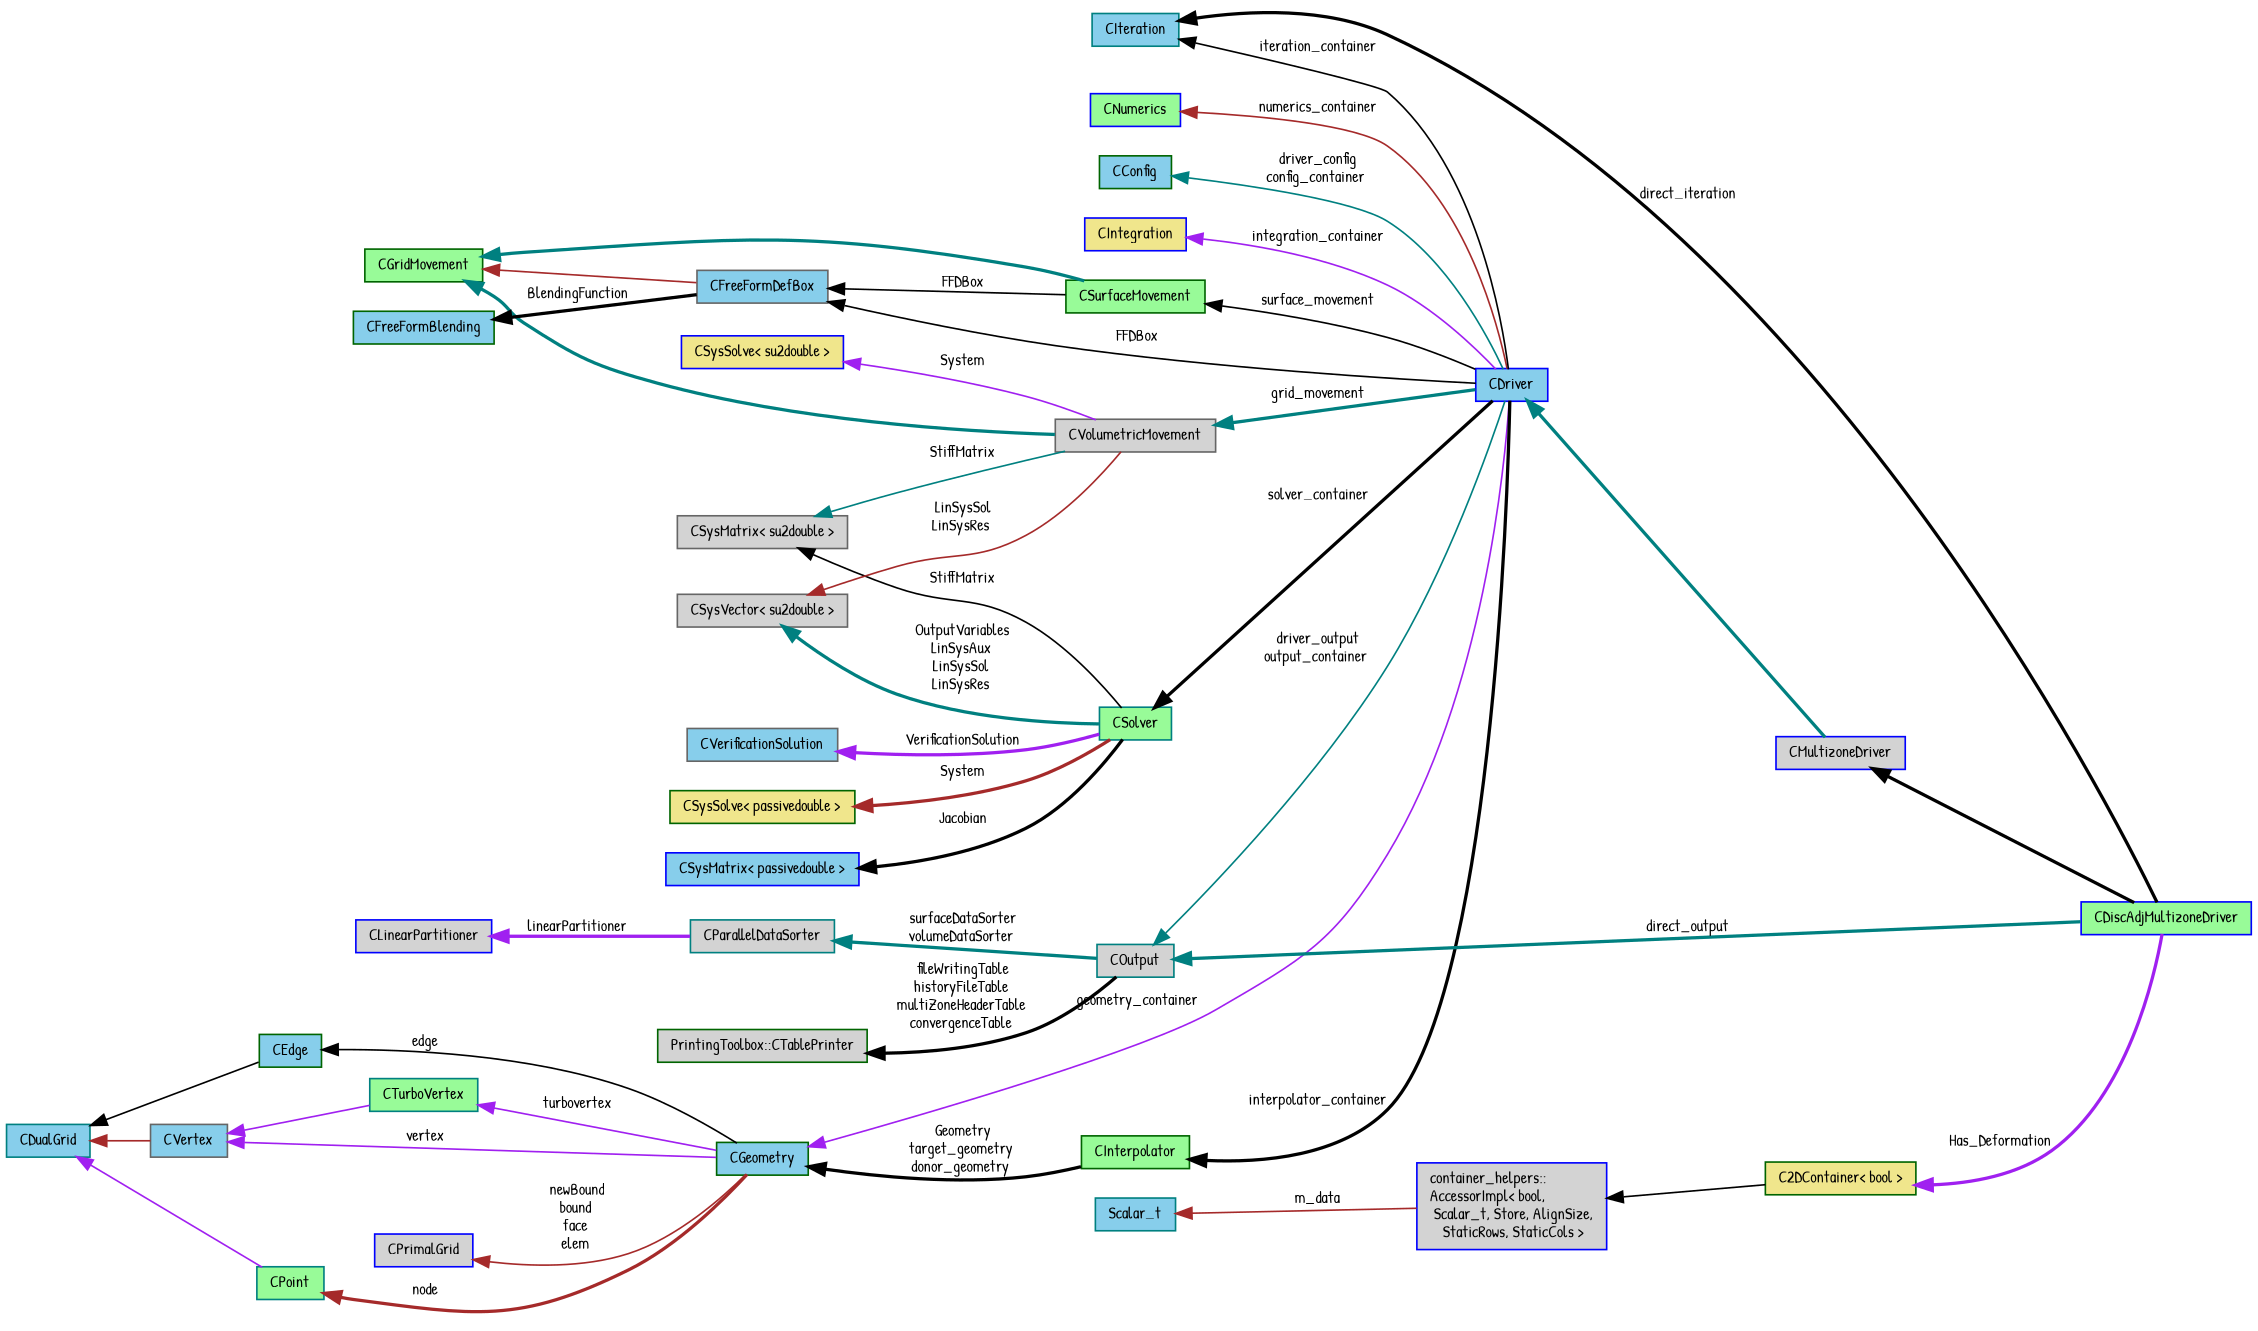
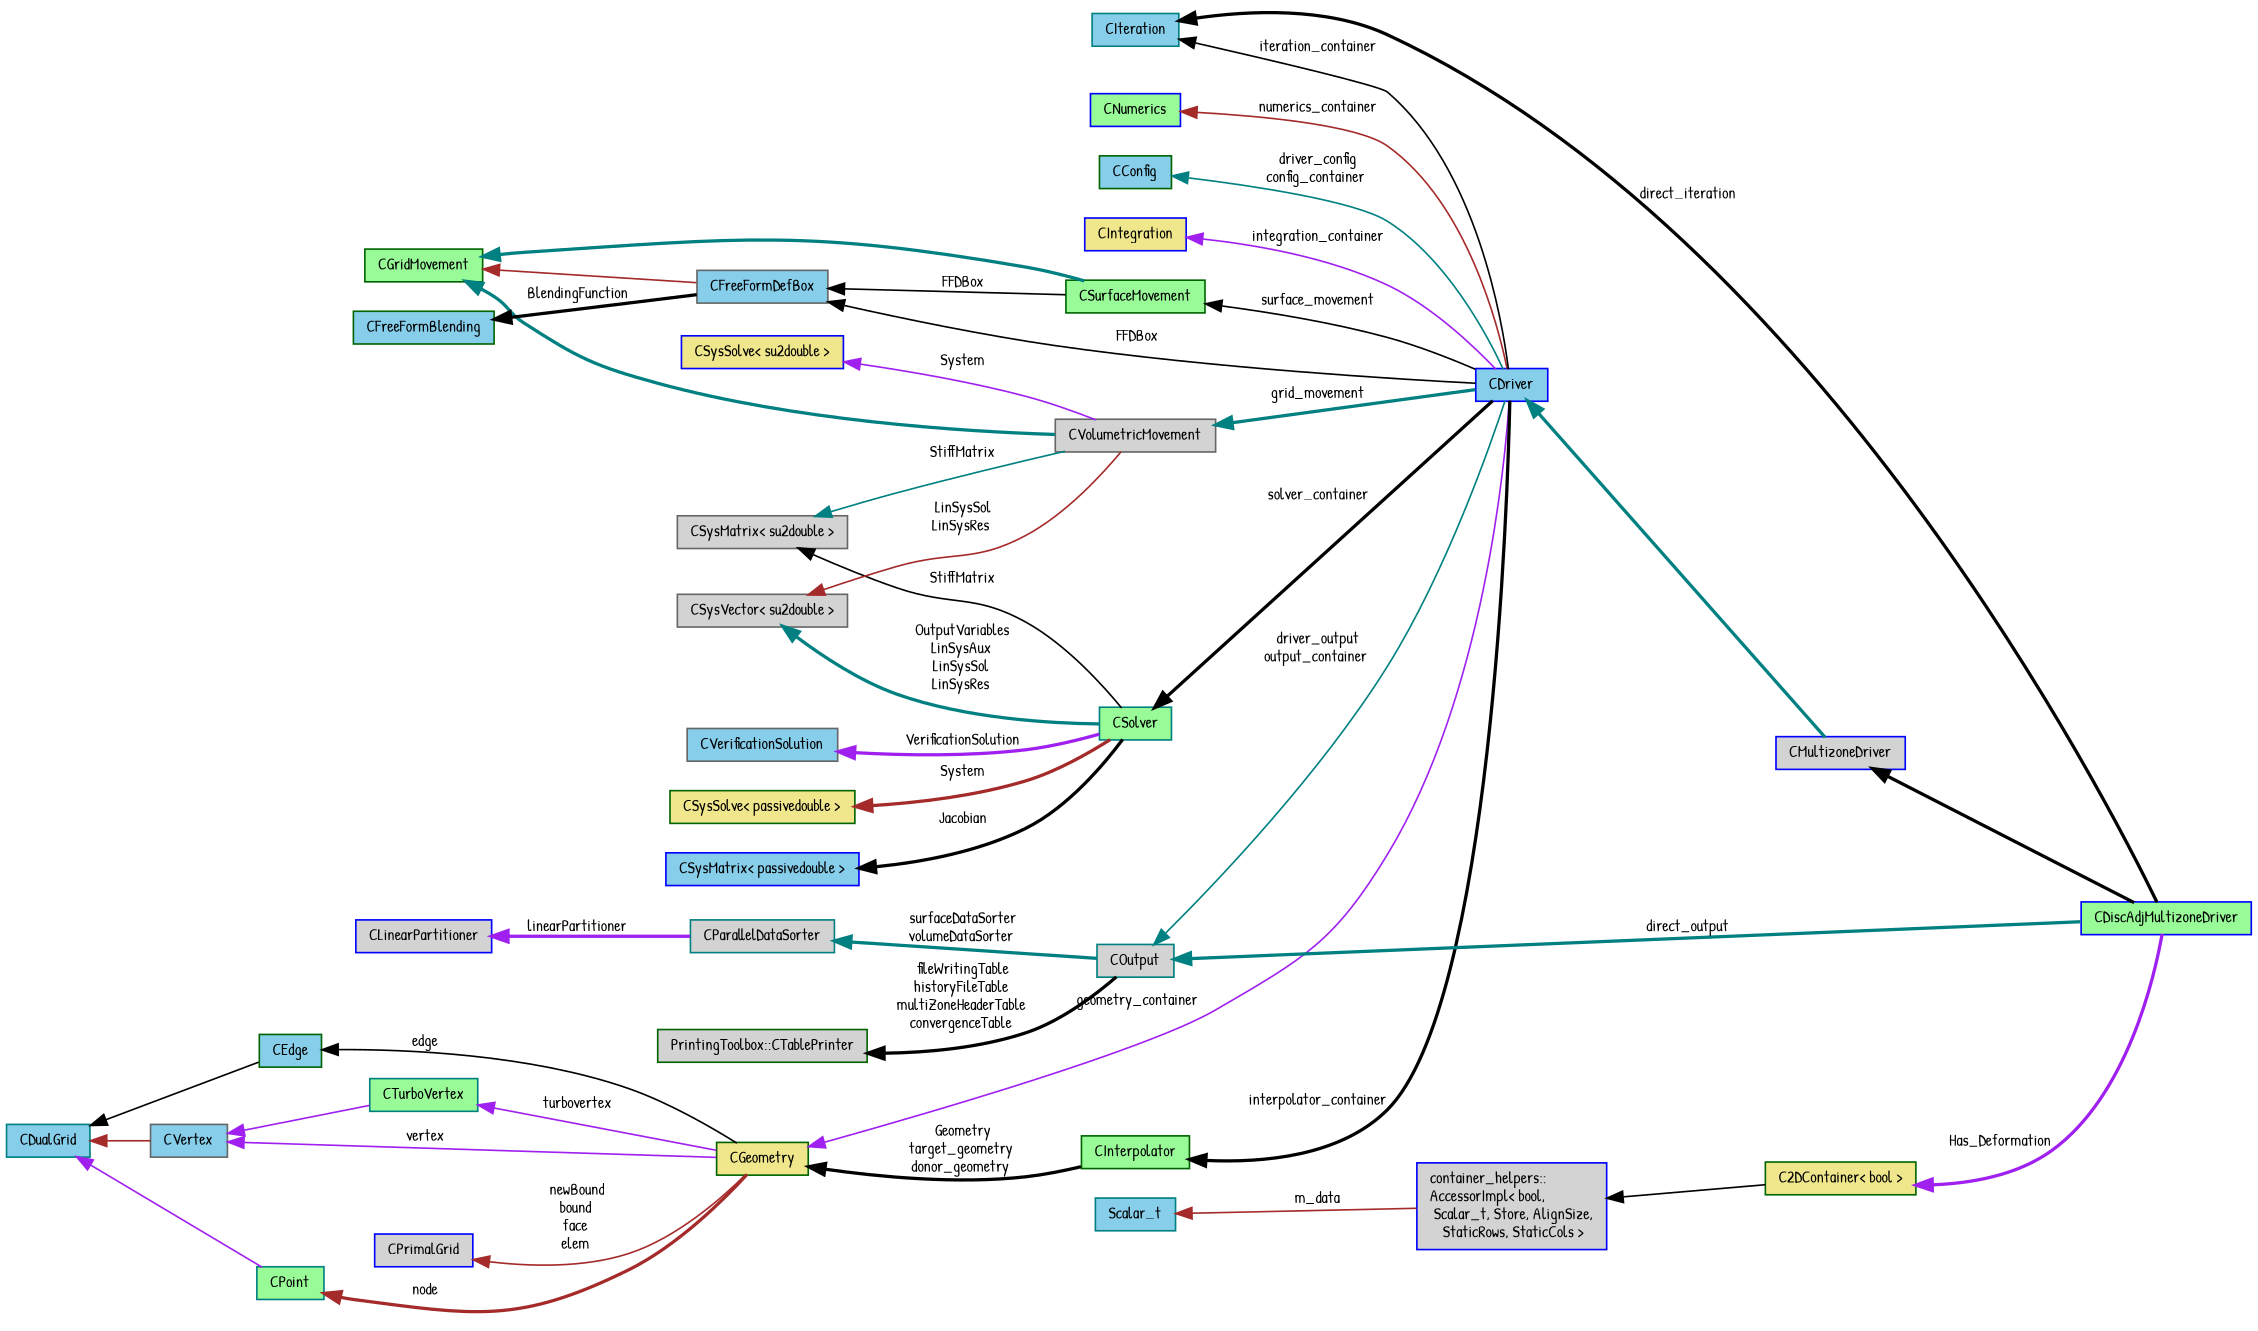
node "CGeometry": fillcolor skyblue -> khaki
